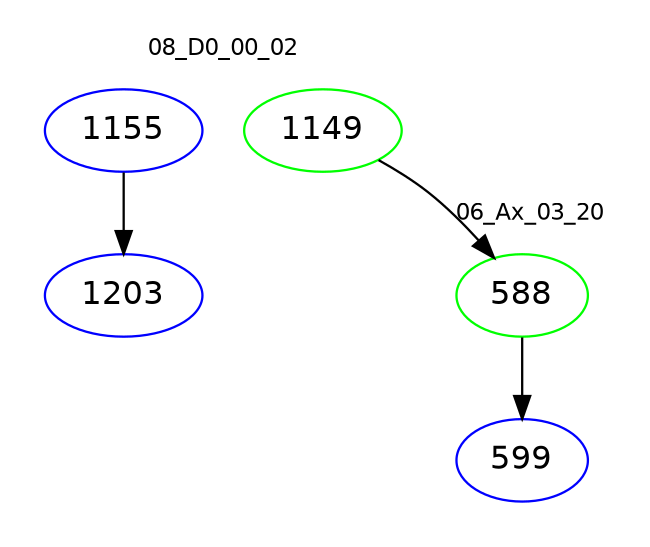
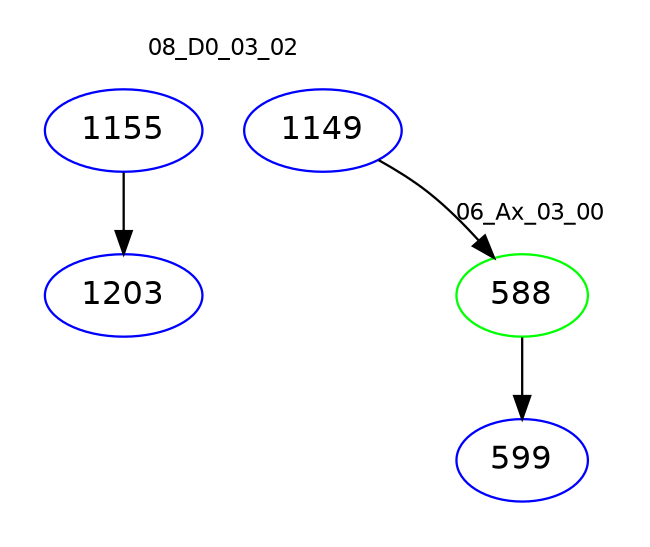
cluster "08_D0_00_02": label "08_D0_00_02" -> "08_D0_03_02"
node "1149": color green -> blue
cluster "06_Ax_03_20": label "06_Ax_03_20" -> "06_Ax_03_00"
